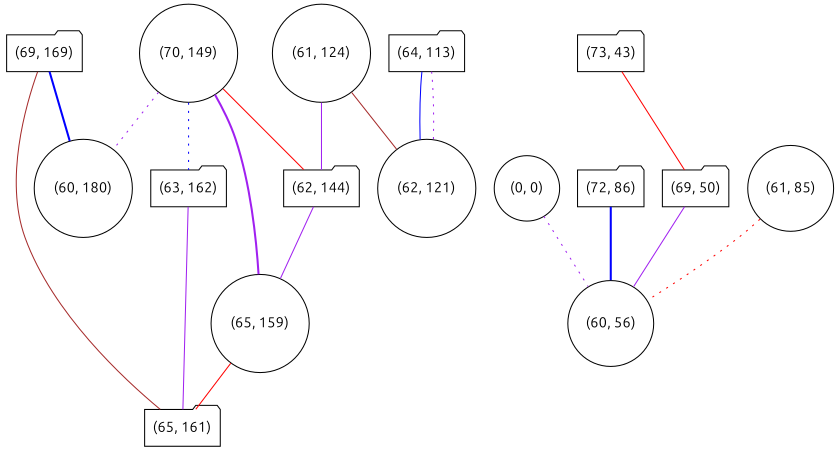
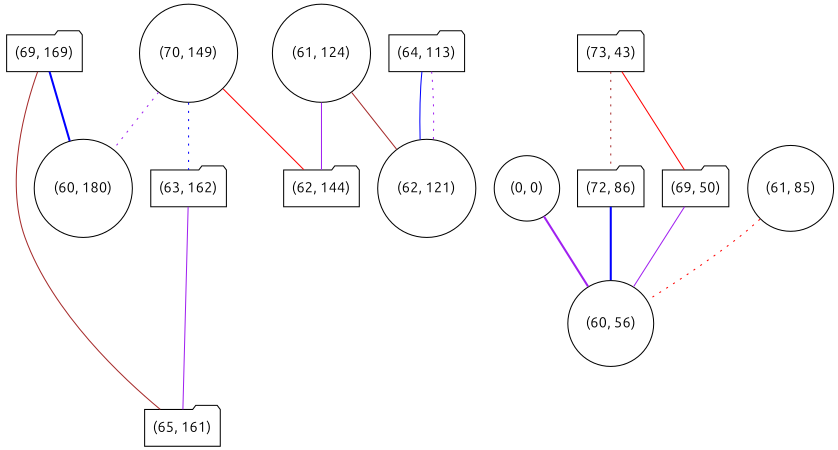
edge "(73, 43)" -- "(72, 86)": added
edge "(0, 0)" -- "(60, 56)": style dotted -> bold
node "(65, 159)": removed
